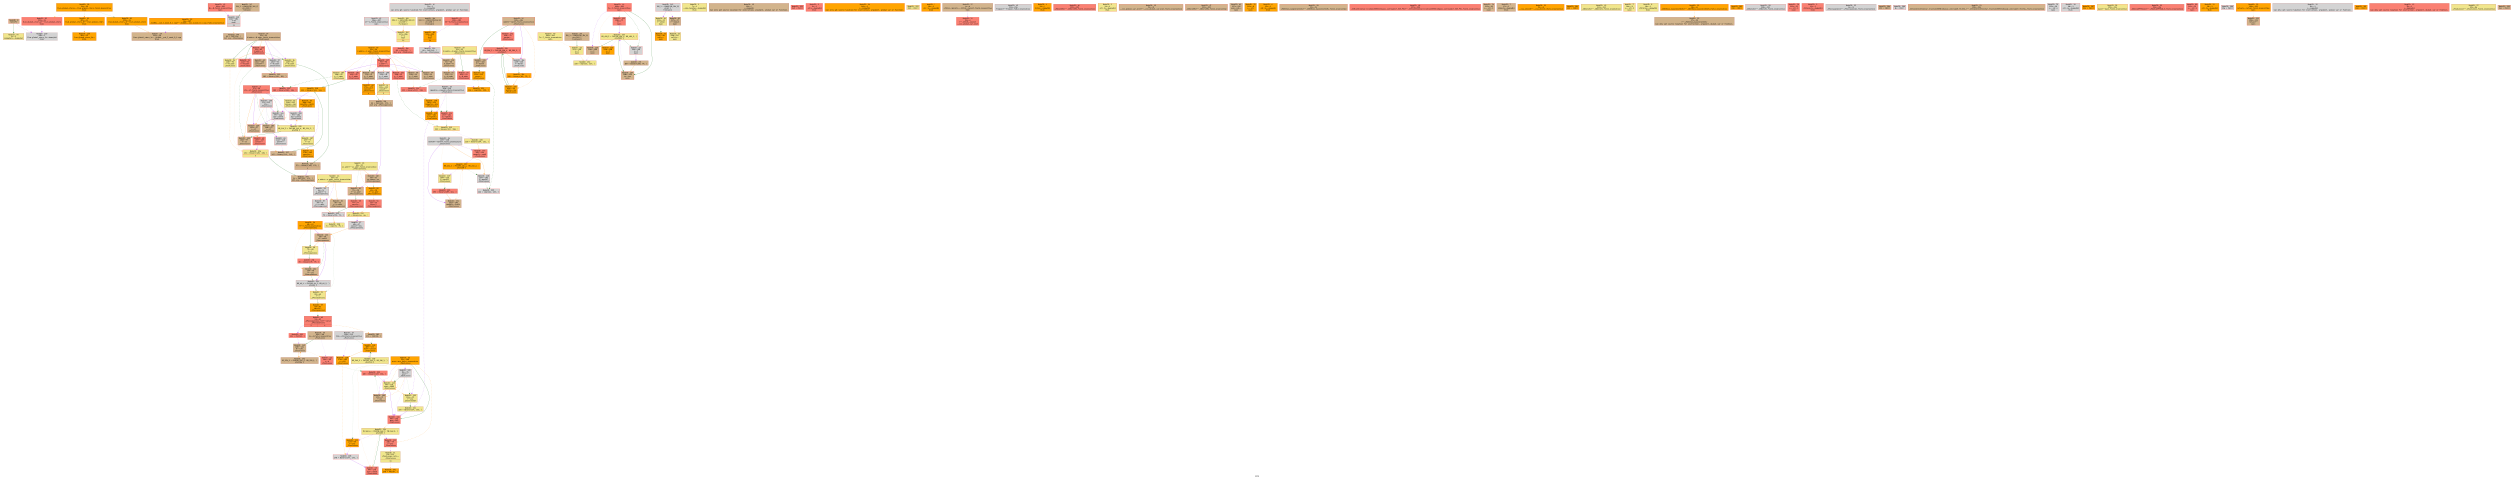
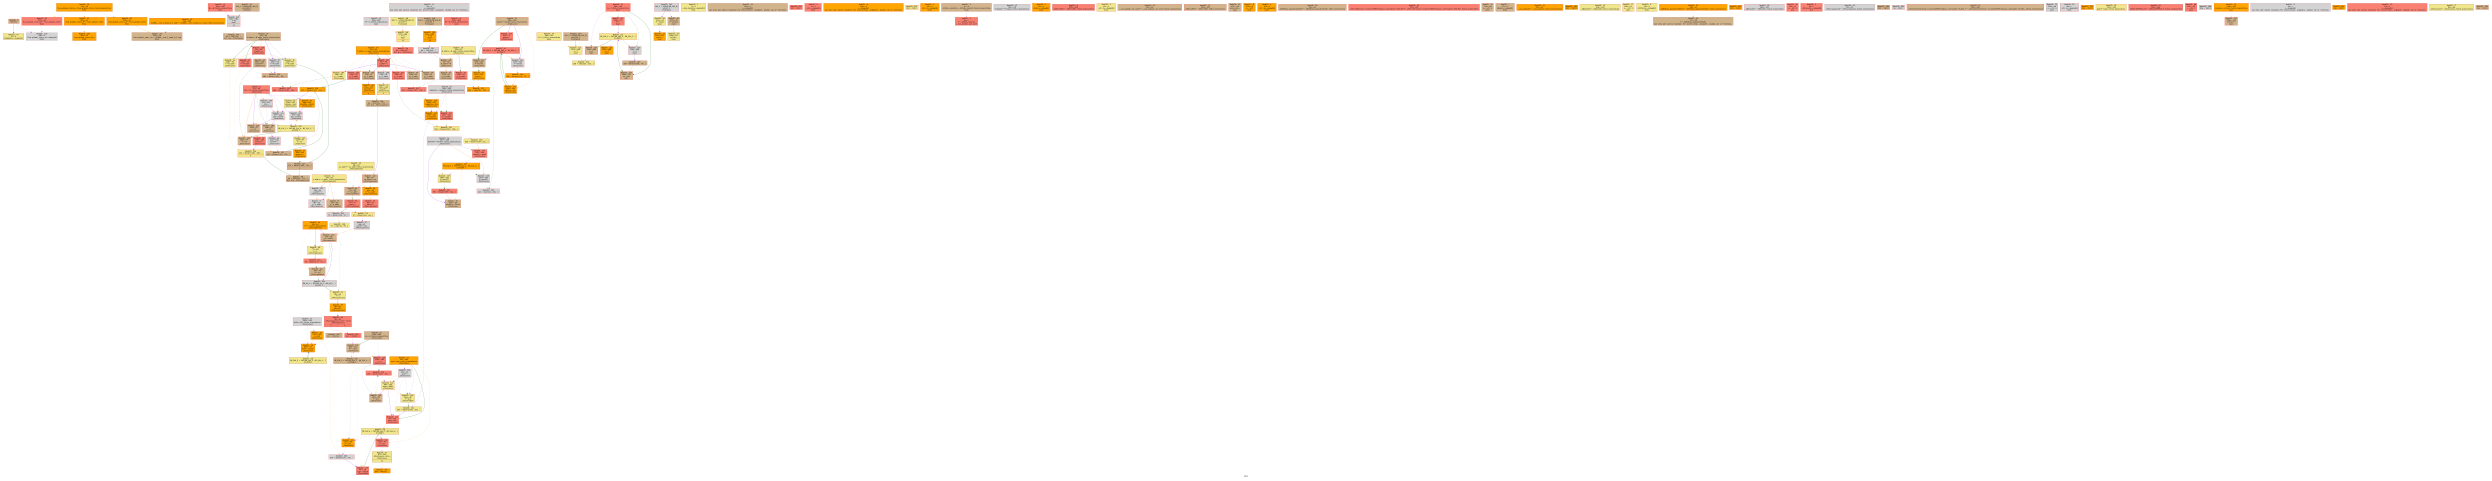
node "NodeID: 11": removed
edge "NodeID: 148" -> "NodeID: 120": reversed
